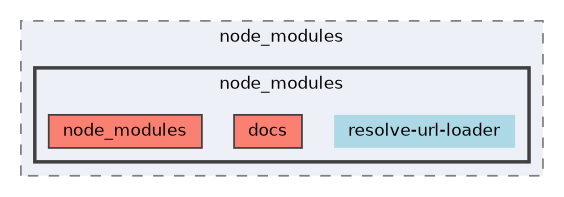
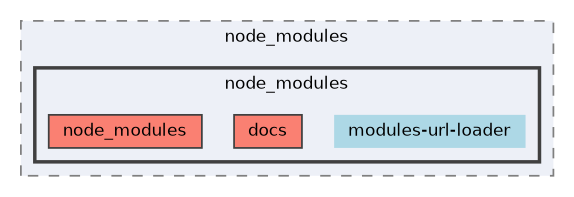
node "resolve-url-loader": label "resolve-url-loader" -> "modules-url-loader"
